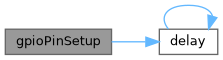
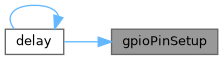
edge "gpioPinSetup" -> "delay": reversed
